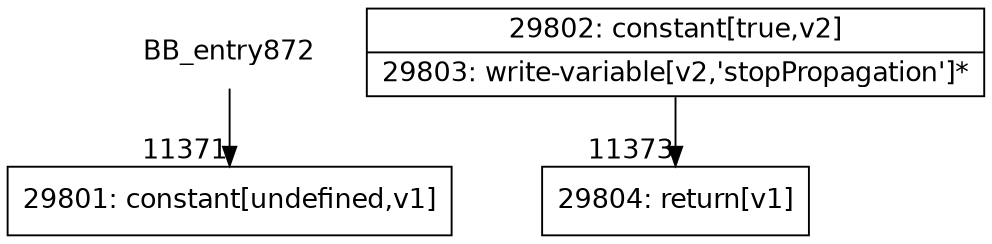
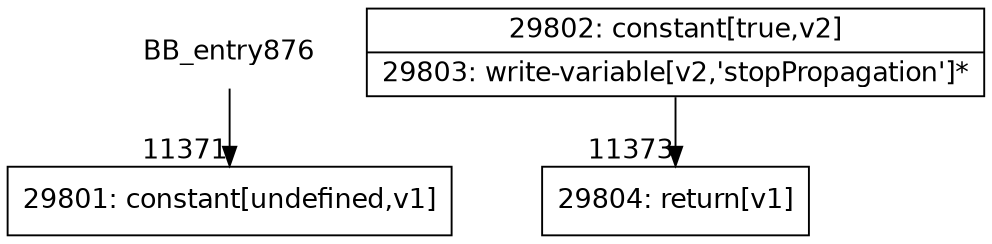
node "BB_entry872": label "BB_entry872" -> "BB_entry876"
